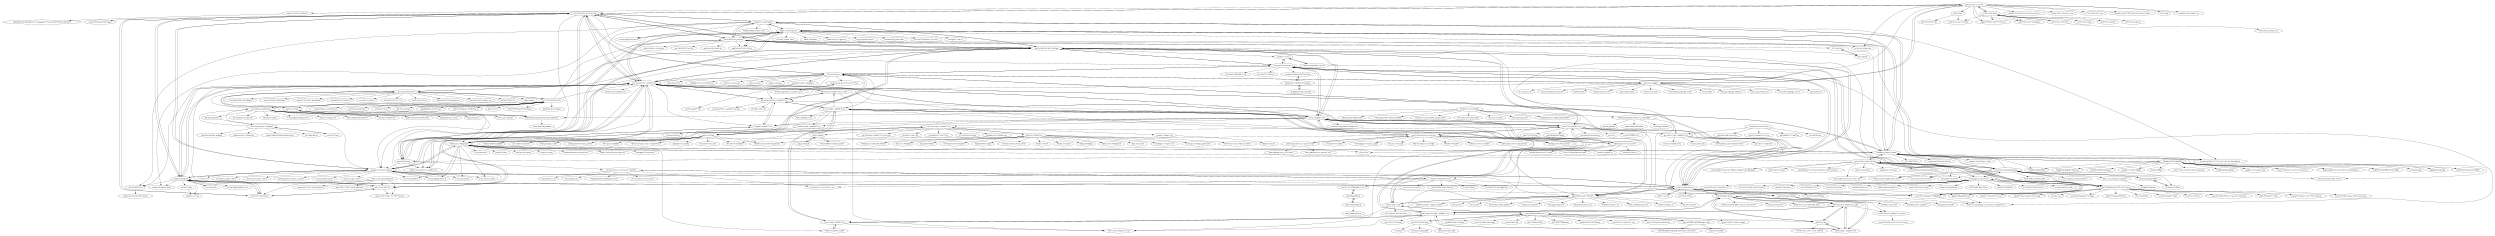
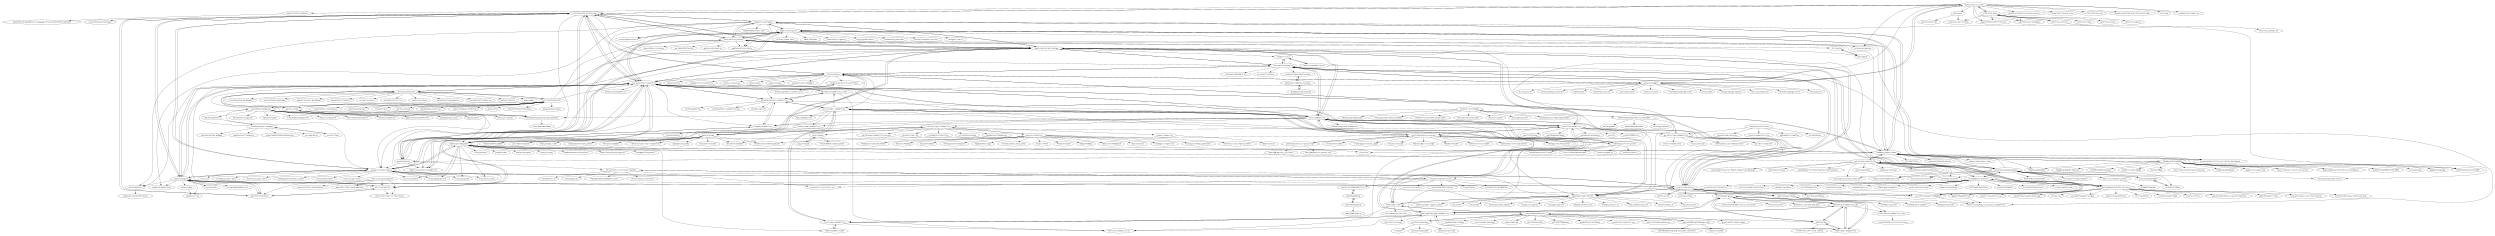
edge "dragnet-org/dragnet" -> "scrapinghub/article-extraction-benchmark": now "dragnet-org/dragnet" -> "lx865712528/ACL2019-ODEE"
edge "yostudios/Spritemapper" -> "srid/readability": now "gfxmonk/python-readability" -> "srid/readability"
